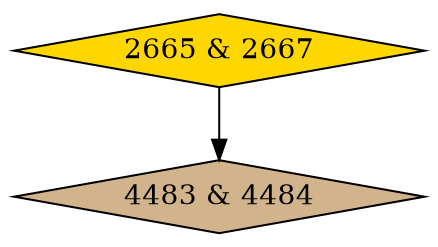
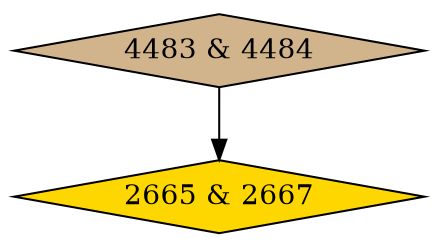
edge "2665 & 2667" -> "4483 & 4484": reversed
